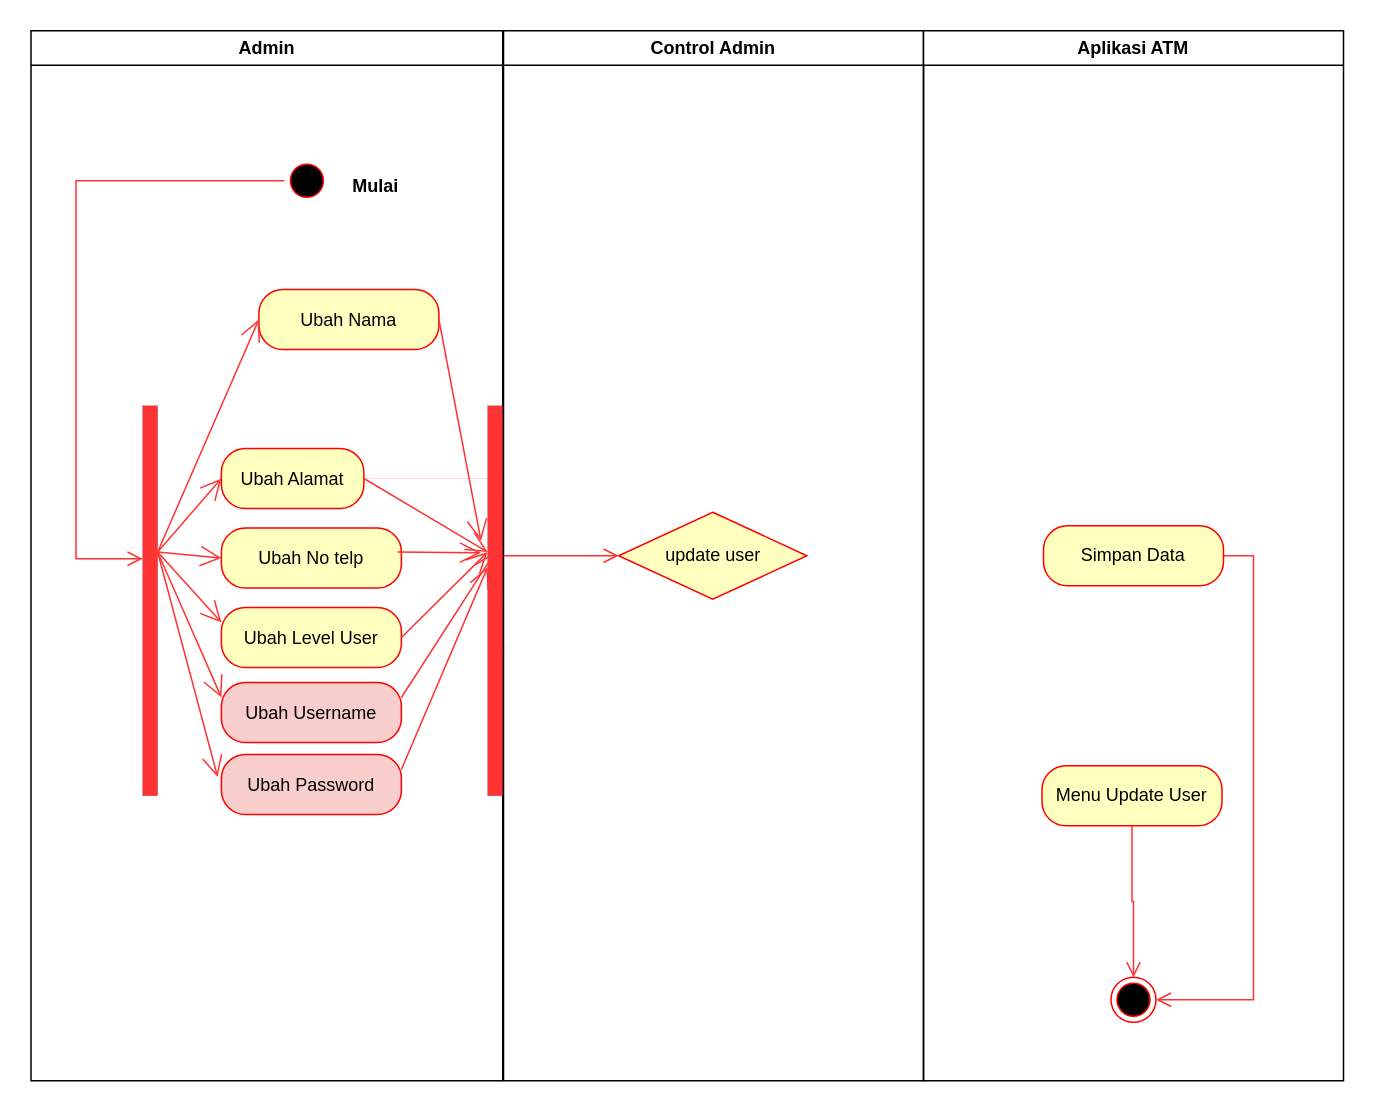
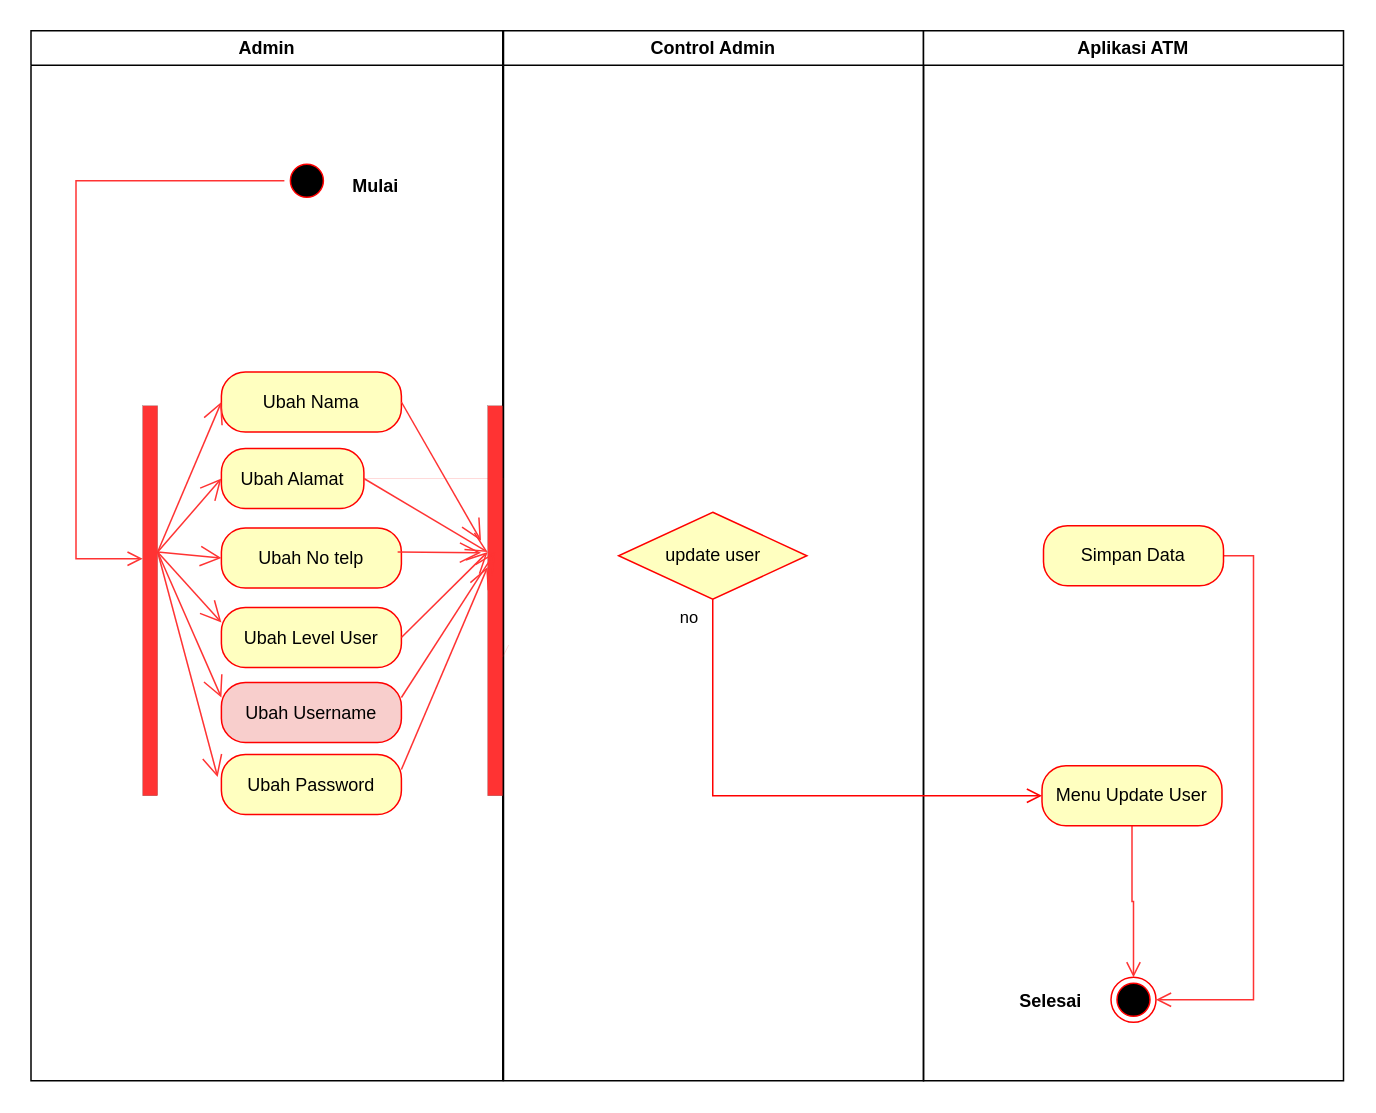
node "Ubah Nama": moved (349, 320) -> (311, 402)
edge "Control Admin" -> "update user": removed
node "Ubah Password": fillcolor #f8cecc -> #ffffc0
edge "update user" -> "Menu Update User": added, label "no"
node "Selesai": added
